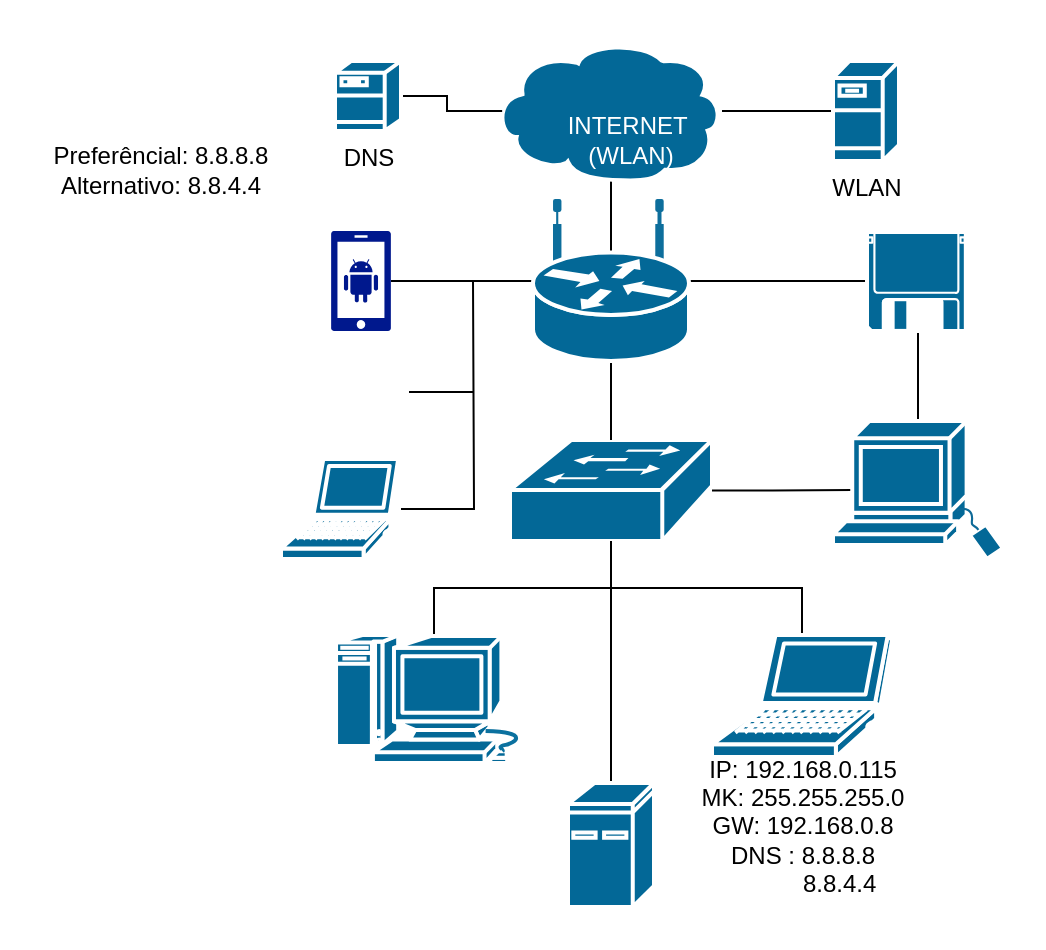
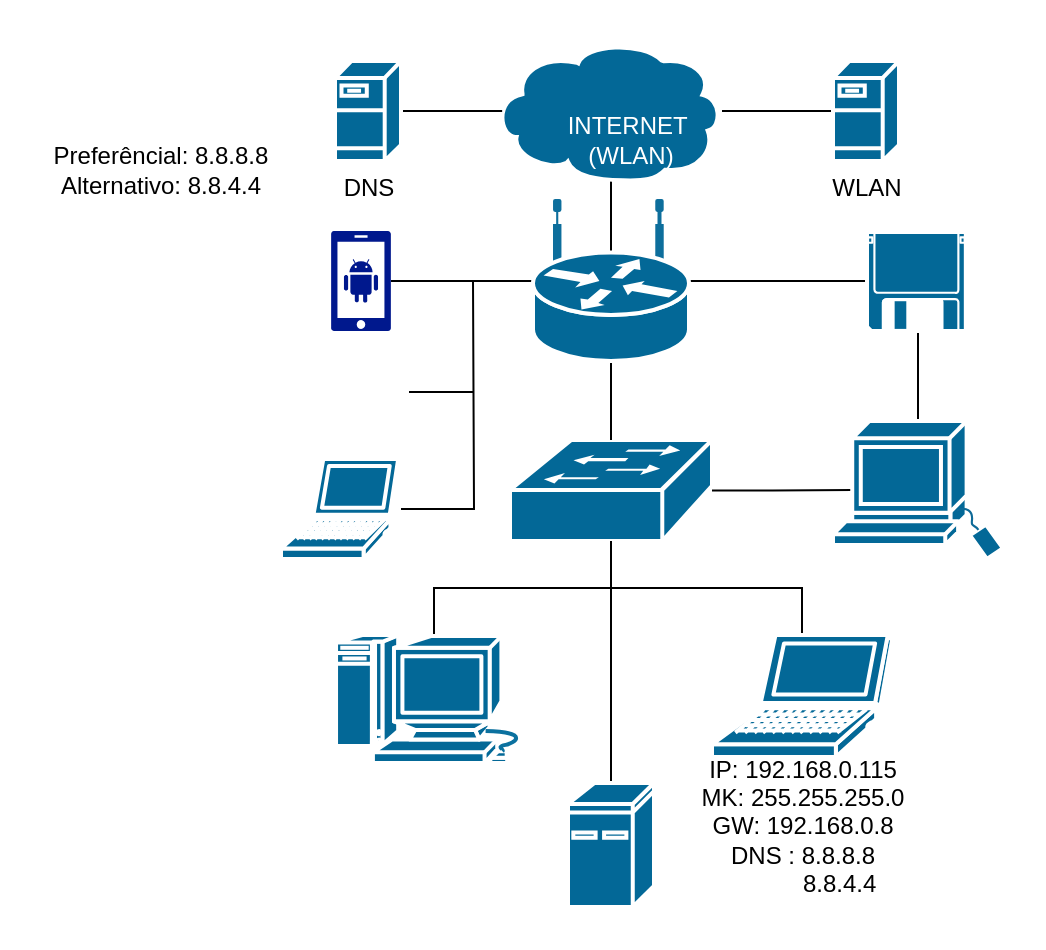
node "DNS": size 66x70 -> 66x100
